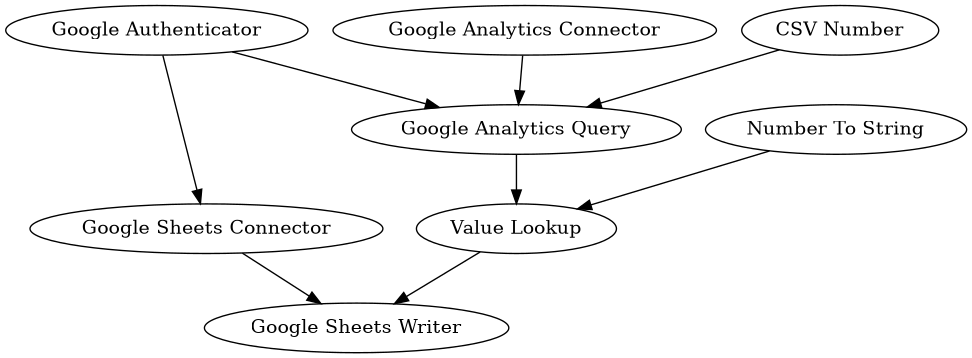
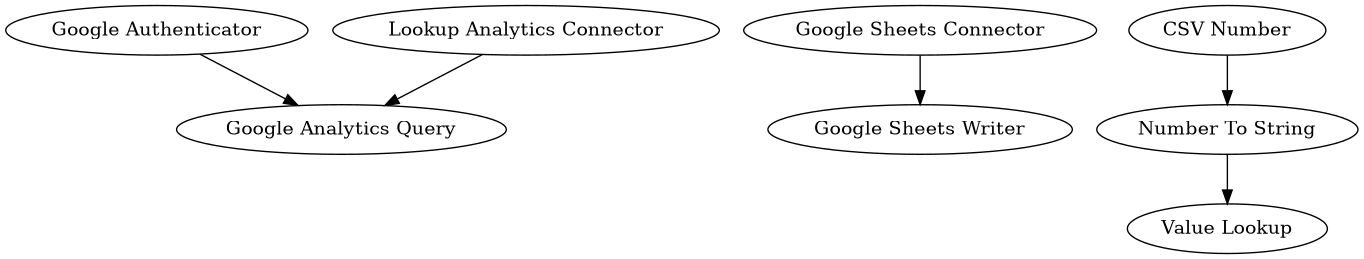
node "Google Analytics Connector": label "Google Analytics Connector" -> "Lookup Analytics Connector"
edge "CSV Number" -> "Google Analytics Query": now "CSV Number" -> "Number To String"
edge "Google Authenticator" -> "Google Sheets Connector": removed
edge "Google Analytics Query" -> "Value Lookup": removed
edge "Value Lookup" -> "Google Sheets Writer": removed
